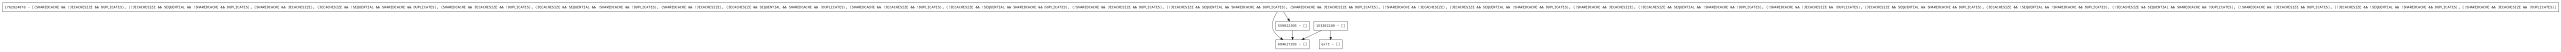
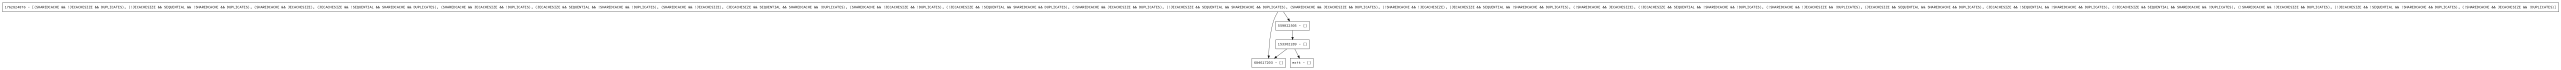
edge "559022505 - []" -> "684617203 - []": now "559022505 - []" -> "153302289 - []"
